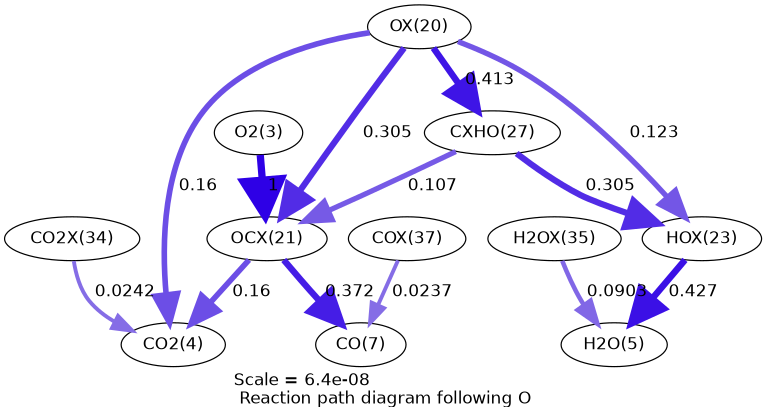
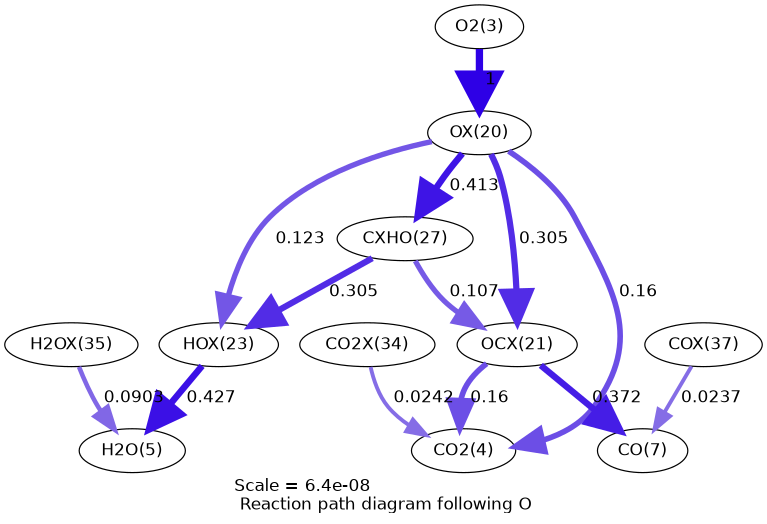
edge "O2(3)" -> "OCX(21)": now "O2(3)" -> "OX(20)"
